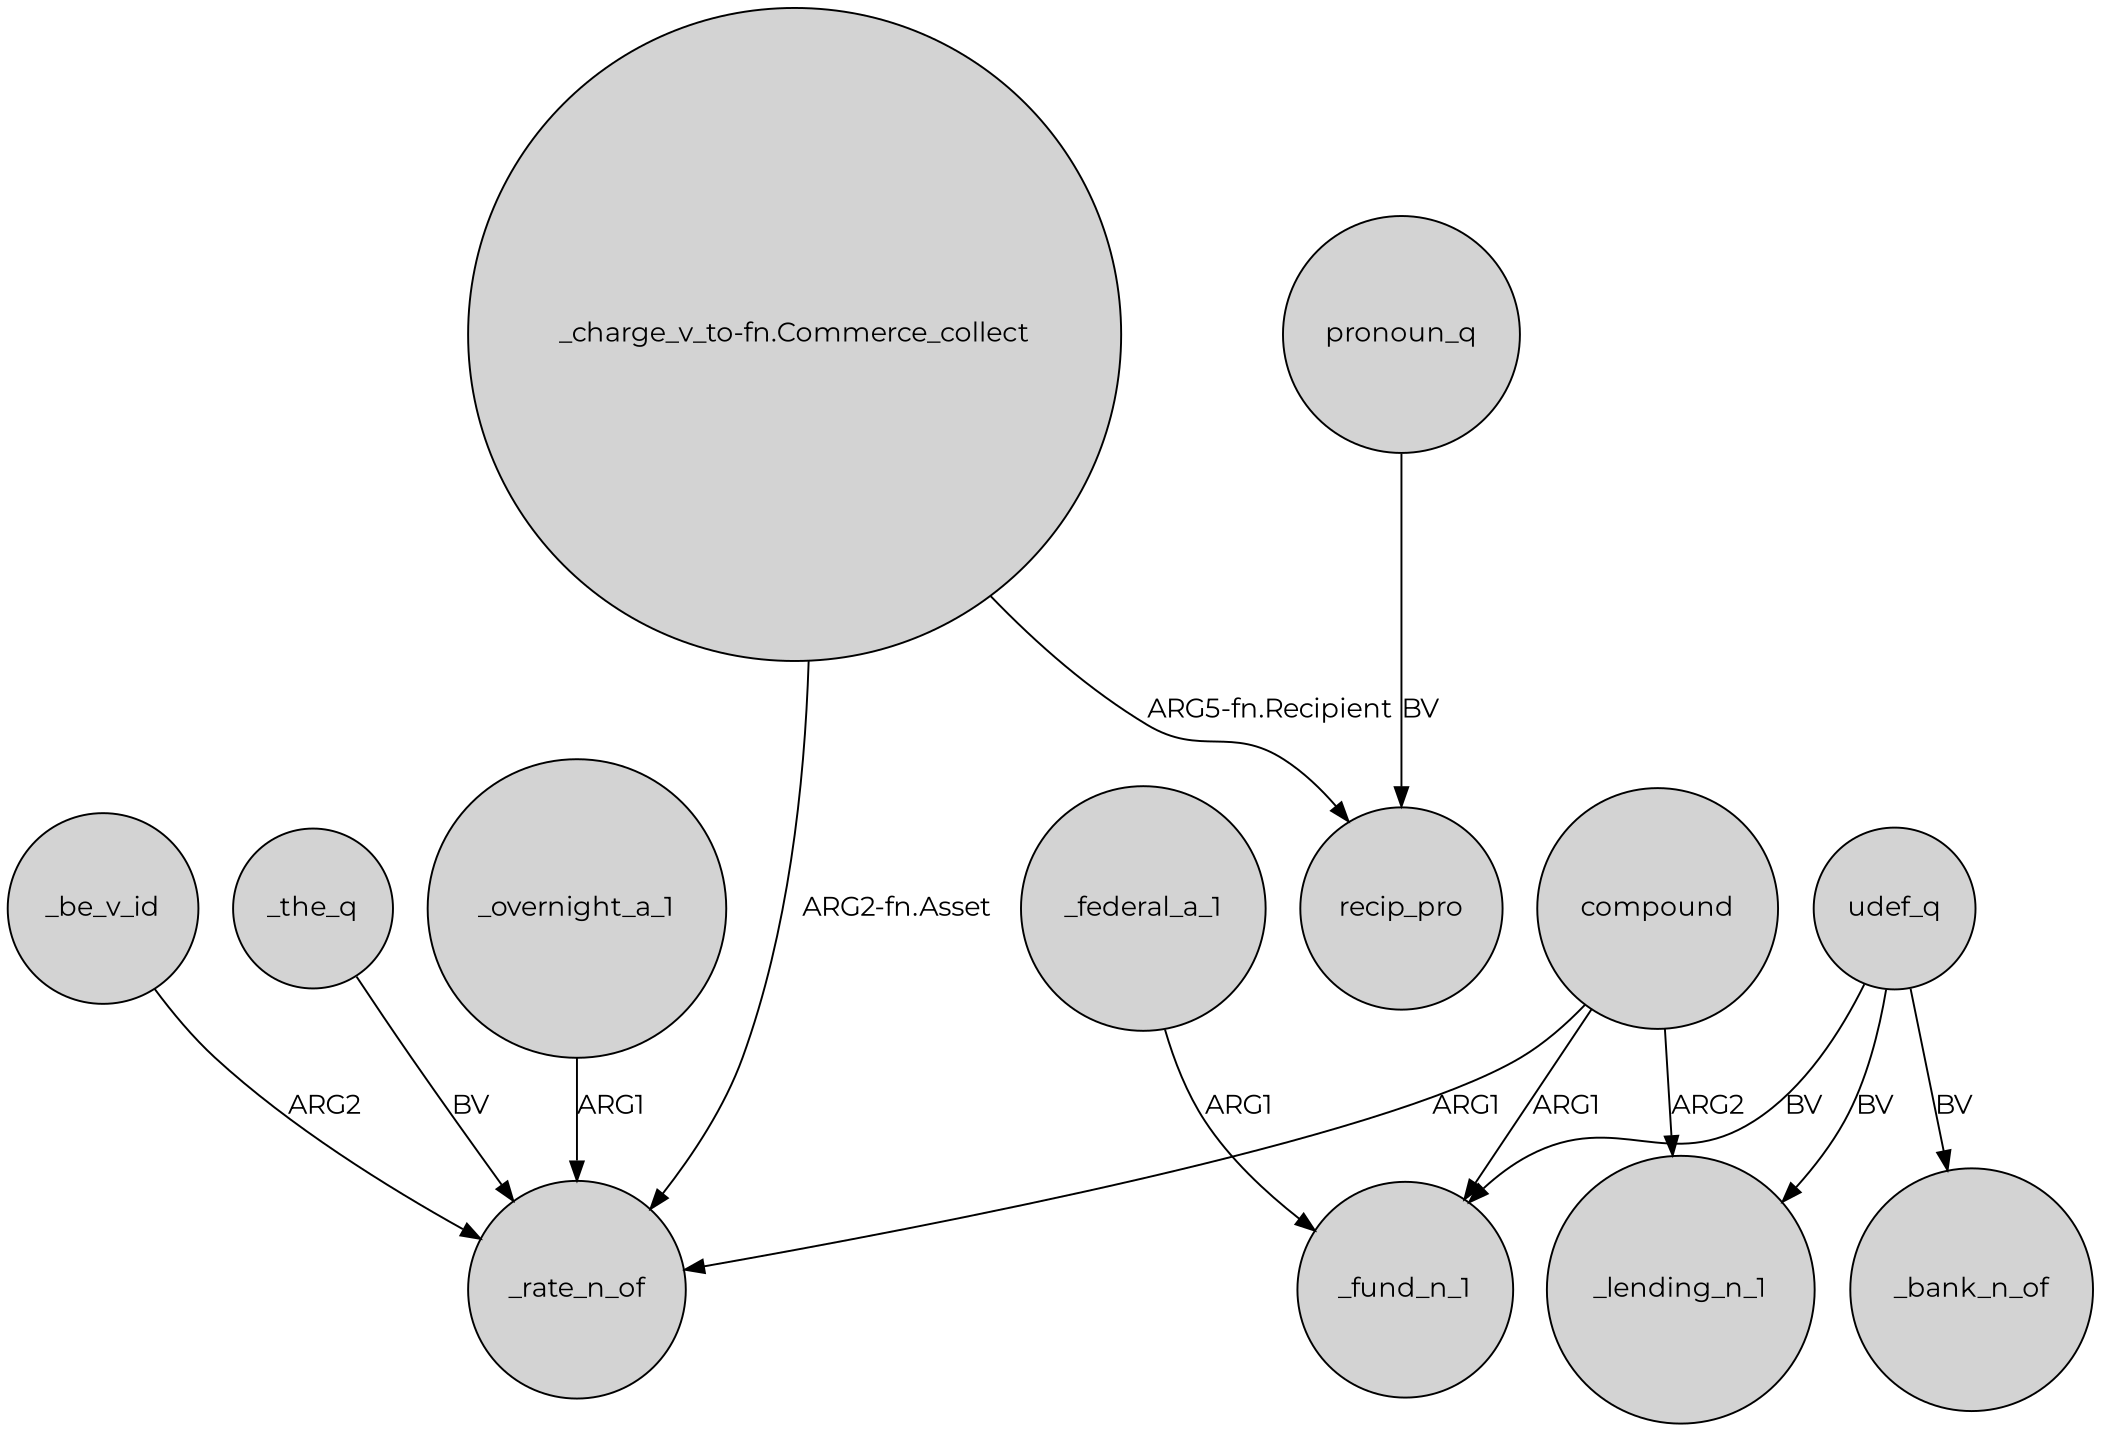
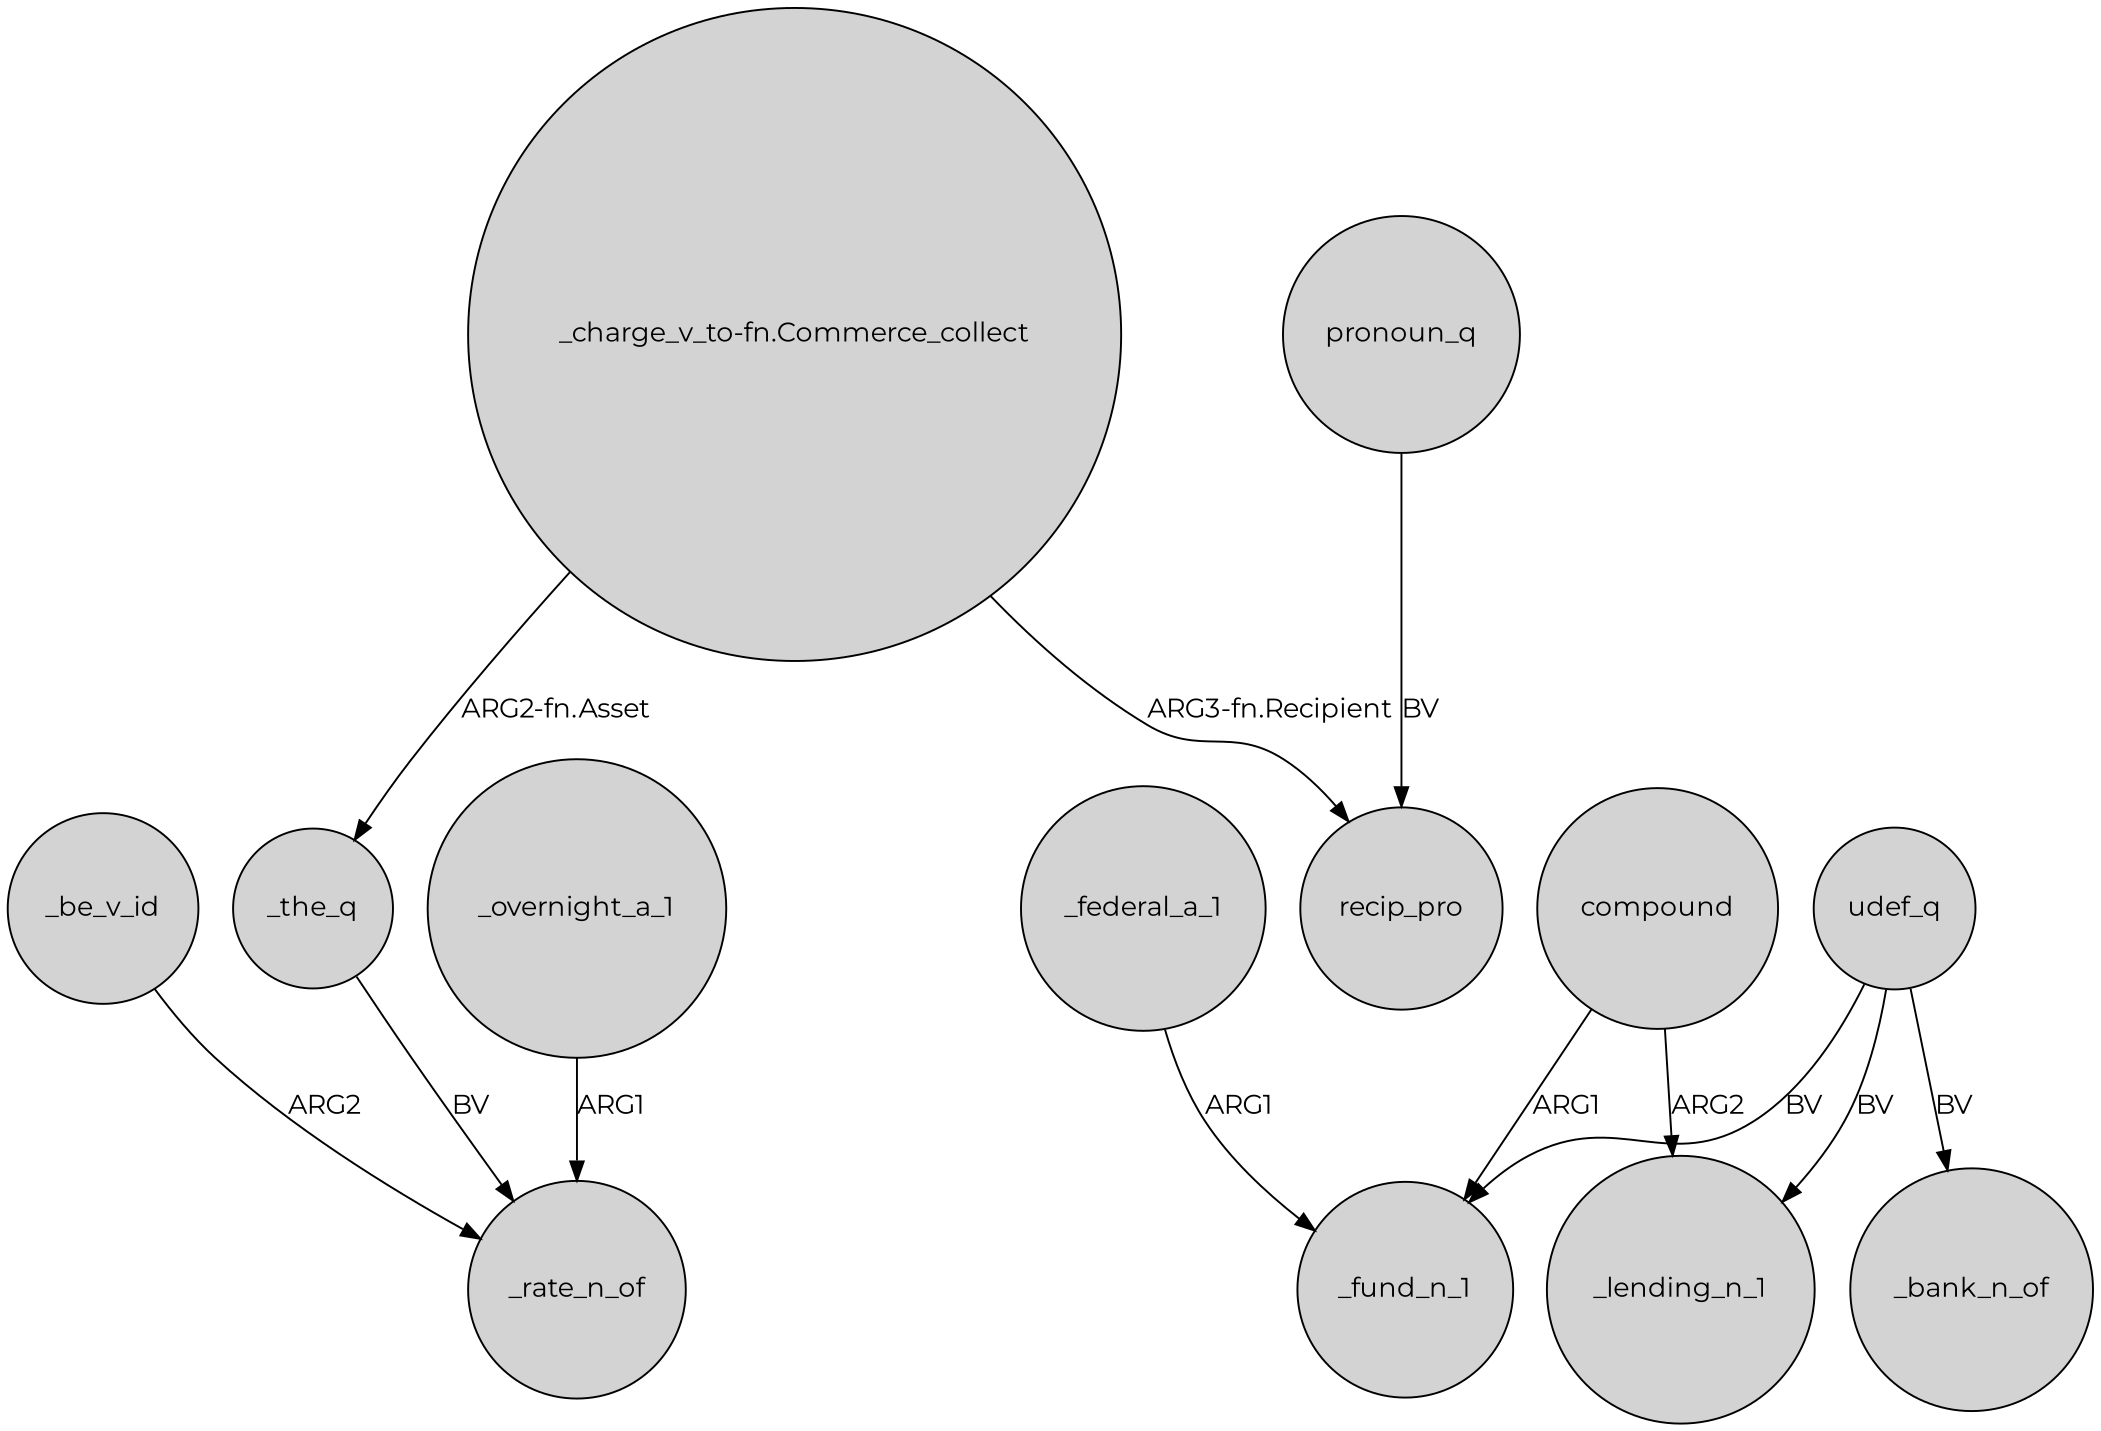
edge "_charge_v_to-fn.Commerce_collect" -> "recip_pro": label "ARG5-fn.Recipient" -> "ARG3-fn.Recipient"
edge "_charge_v_to-fn.Commerce_collect" -> "_rate_n_of": now "_charge_v_to-fn.Commerce_collect" -> "_the_q"
edge "compound" -> "_rate_n_of": removed, label "ARG1"
